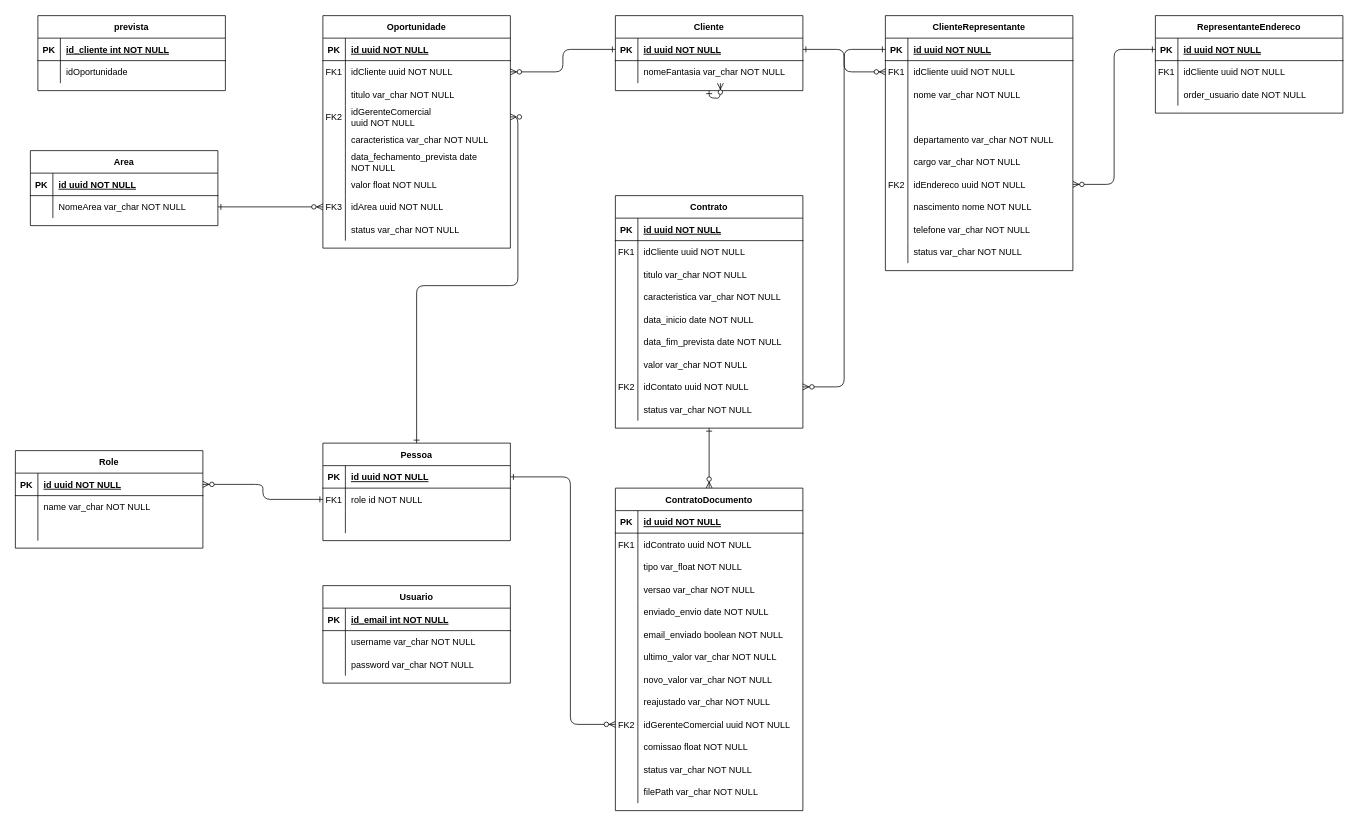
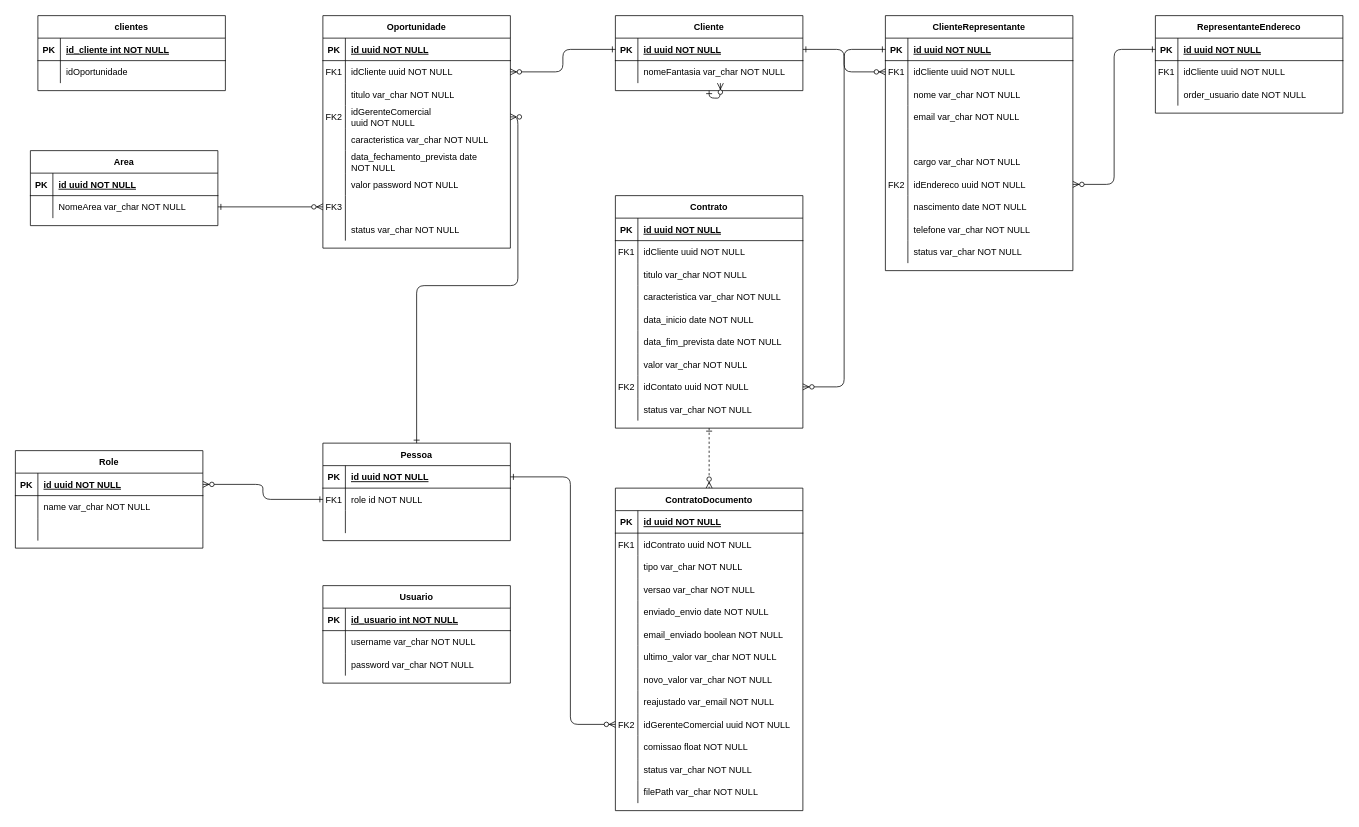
node "prevista": label "prevista" -> "clientes"
node "email var_char NOT NULL": added
node "departamento var_char NOT NULL": removed
node "valor float NOT NULL": label "valor float NOT NULL" -> "valor password NOT NULL"
node "idArea uuid NOT NULL": removed
node "nascimento nome NOT NULL": label "nascimento nome NOT NULL" -> "nascimento date NOT NULL"
edge "Contrato" -- "ContratoDocumento": style solid -> dashed
node "tipo var_float NOT NULL": label "tipo var_float NOT NULL" -> "tipo var_char NOT NULL"
node "id_email int NOT NULL": label "id_email int NOT NULL" -> "id_usuario int NOT NULL"
node "reajustado var_char NOT NULL": label "reajustado var_char NOT NULL" -> "reajustado var_email NOT NULL"
